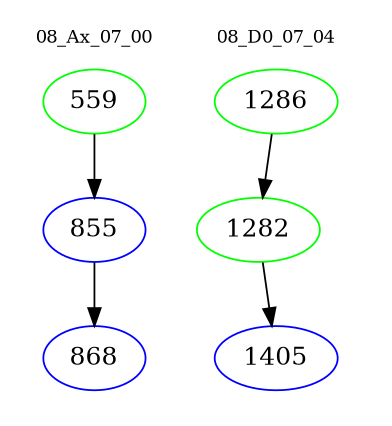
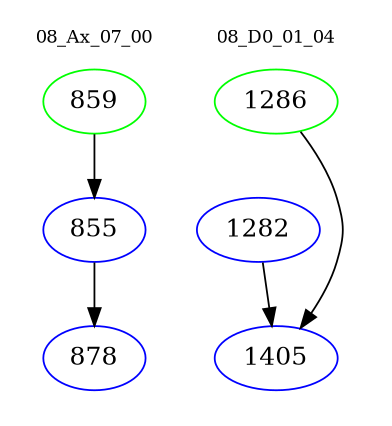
cluster "08_D0_07_04": label "08_D0_07_04" -> "08_D0_01_04"
node "559": label "559" -> "859"
edge "1286" -> "1282": now "1286" -> "1405"
node "1282": color green -> blue
node "868": label "868" -> "878"
